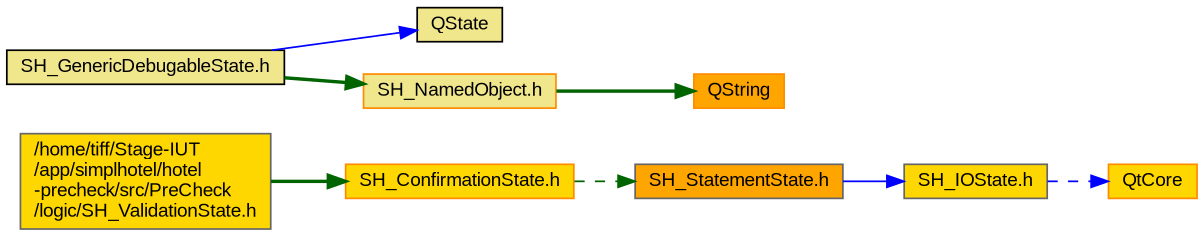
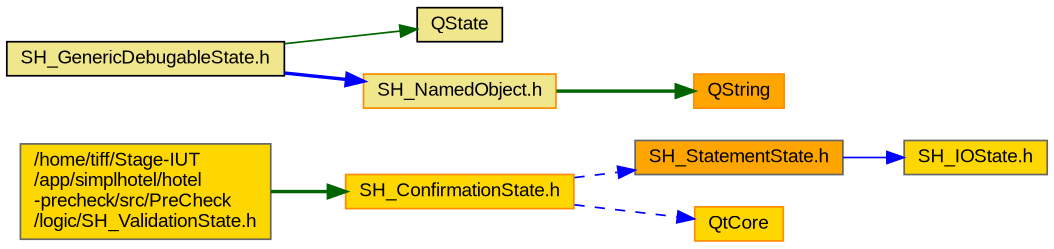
edge "SH_GenericDebugableState.h" -> "QState": color blue -> darkgreen
edge "SH_GenericDebugableState.h" -> "SH_NamedObject.h": color darkgreen -> blue
edge "SH_ConfirmationState.h" -> "SH_StatementState.h": color darkgreen -> blue
edge "SH_IOState.h" -> "QtCore": now "SH_ConfirmationState.h" -> "QtCore"
